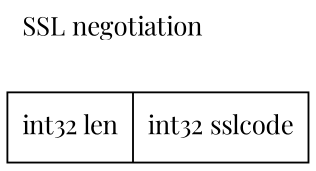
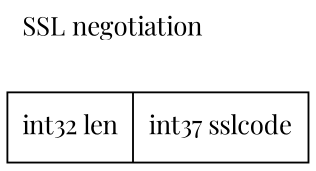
node "int32 len": text "int32 sslcode" -> "int37 sslcode"
